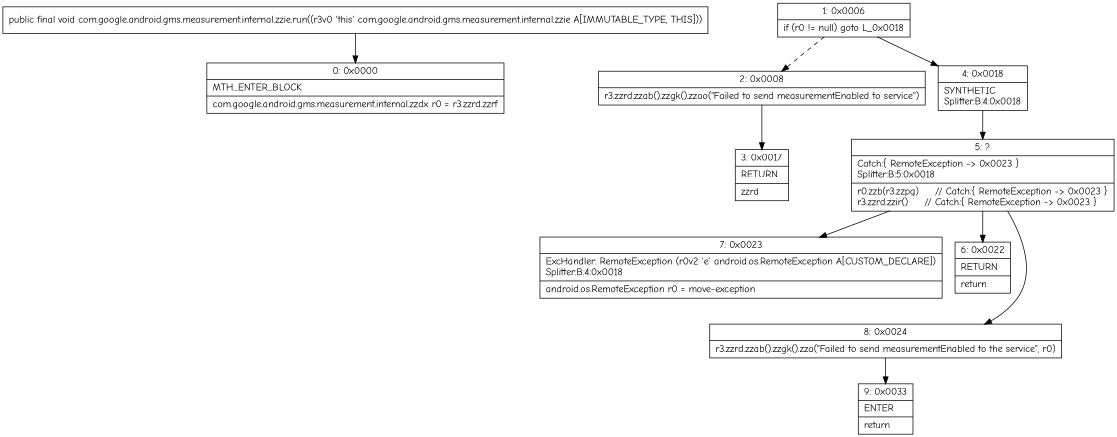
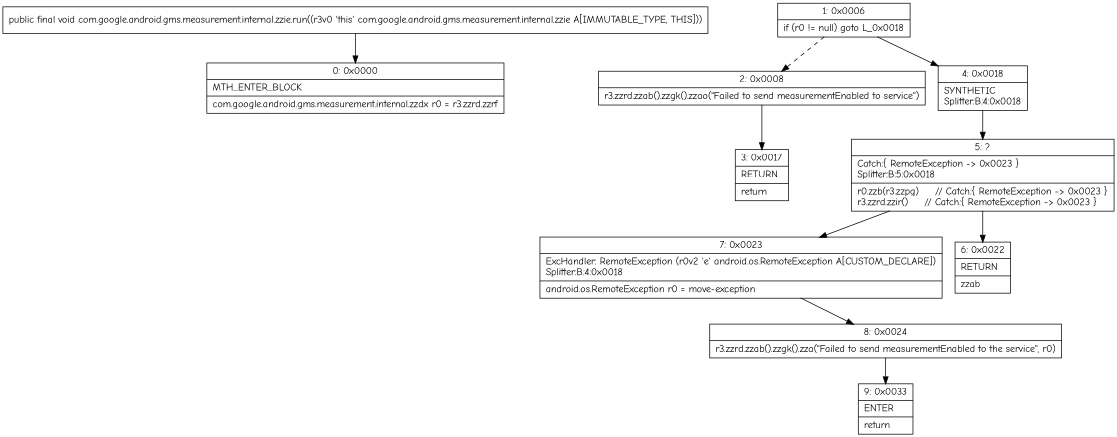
node "3: 0x0017": text "zzrd" -> "return"
edge "5: ?" -> "8: 0x0024": now "7: 0x0023" -> "8: 0x0024"
node "6: 0x0022": text "return" -> "zzab"
